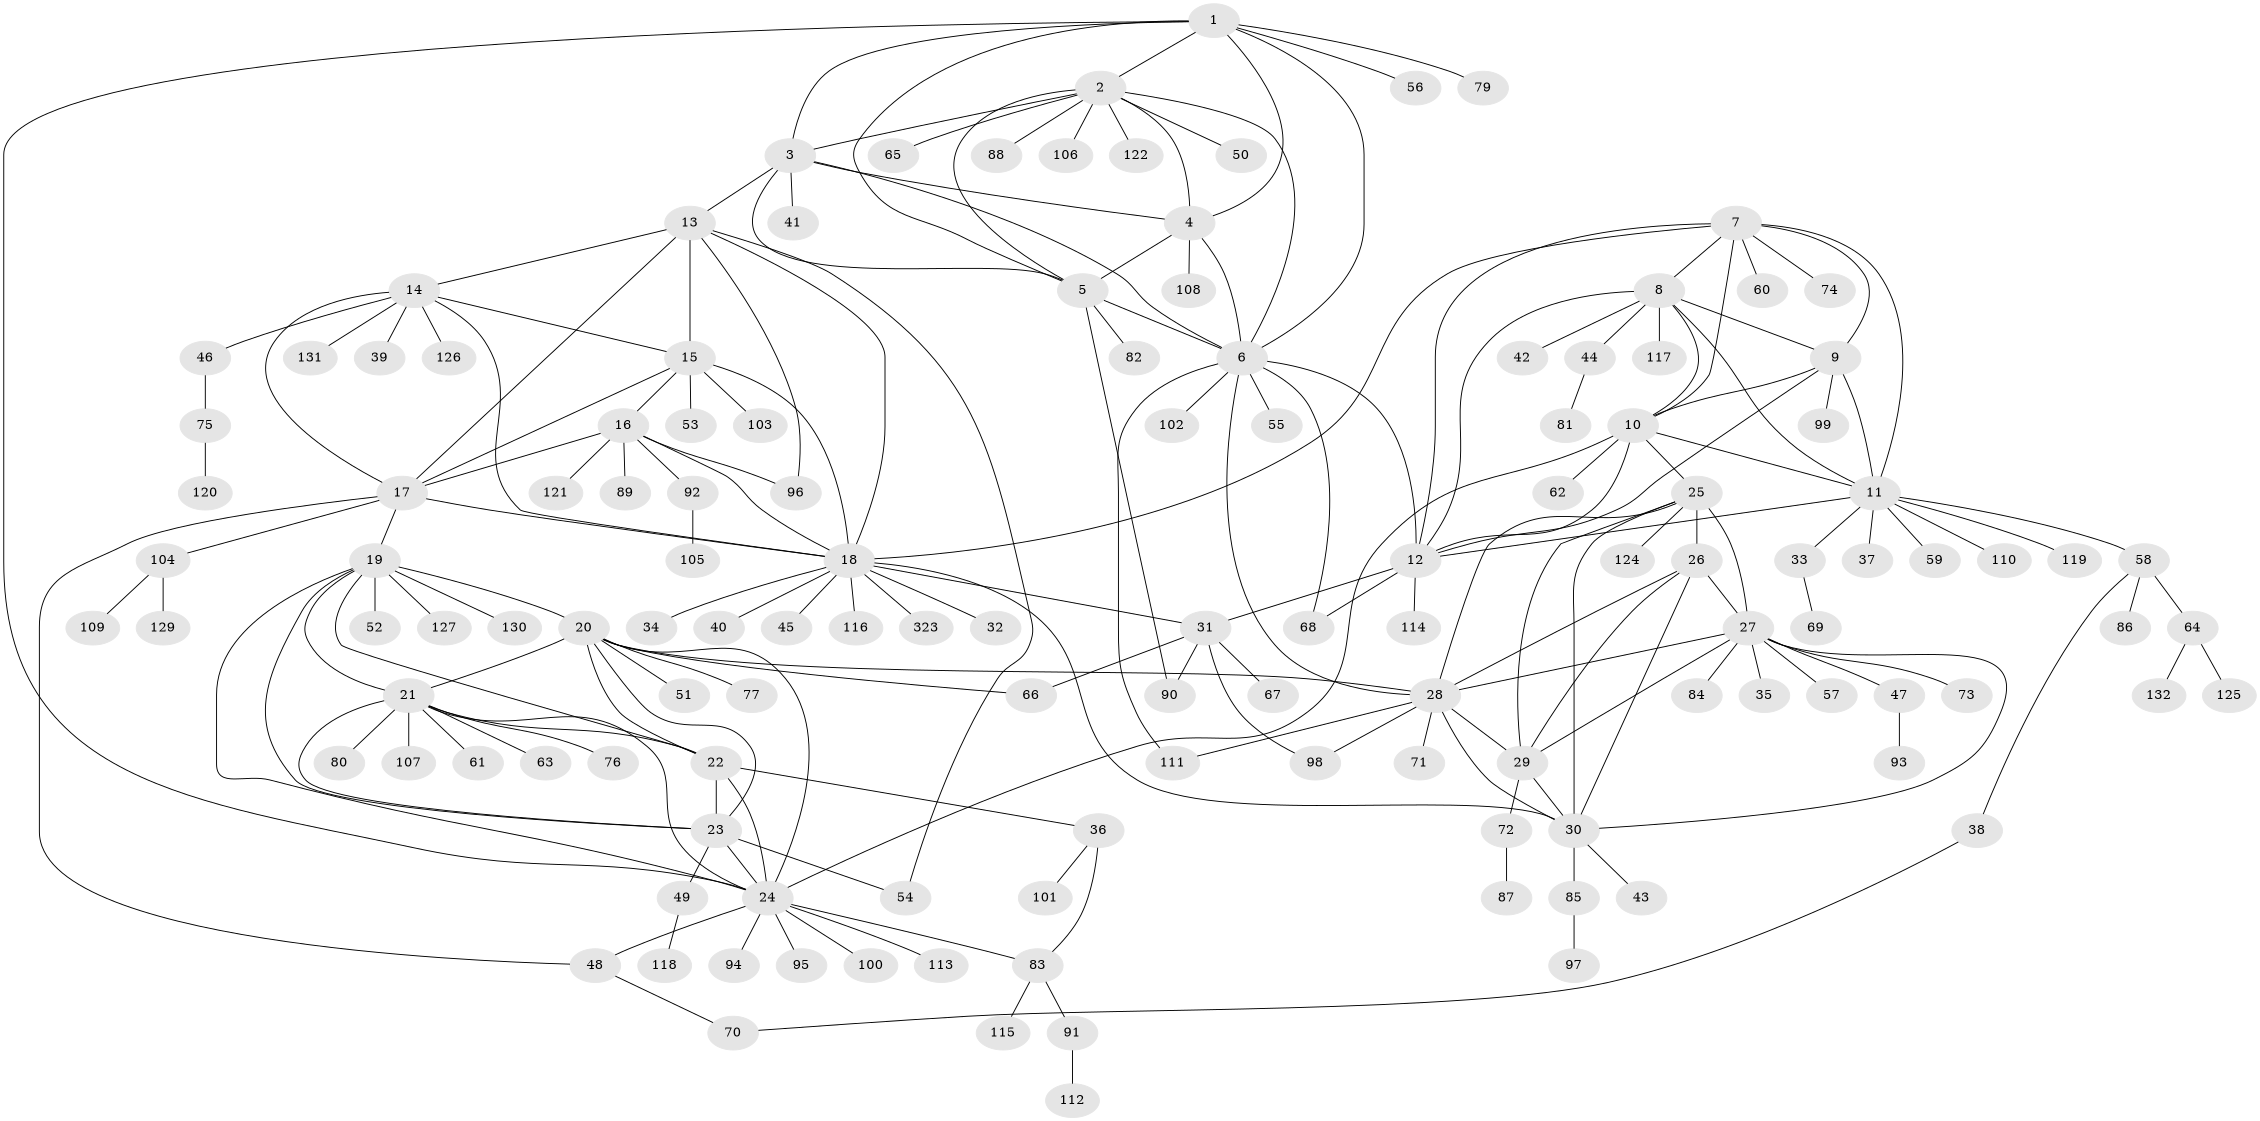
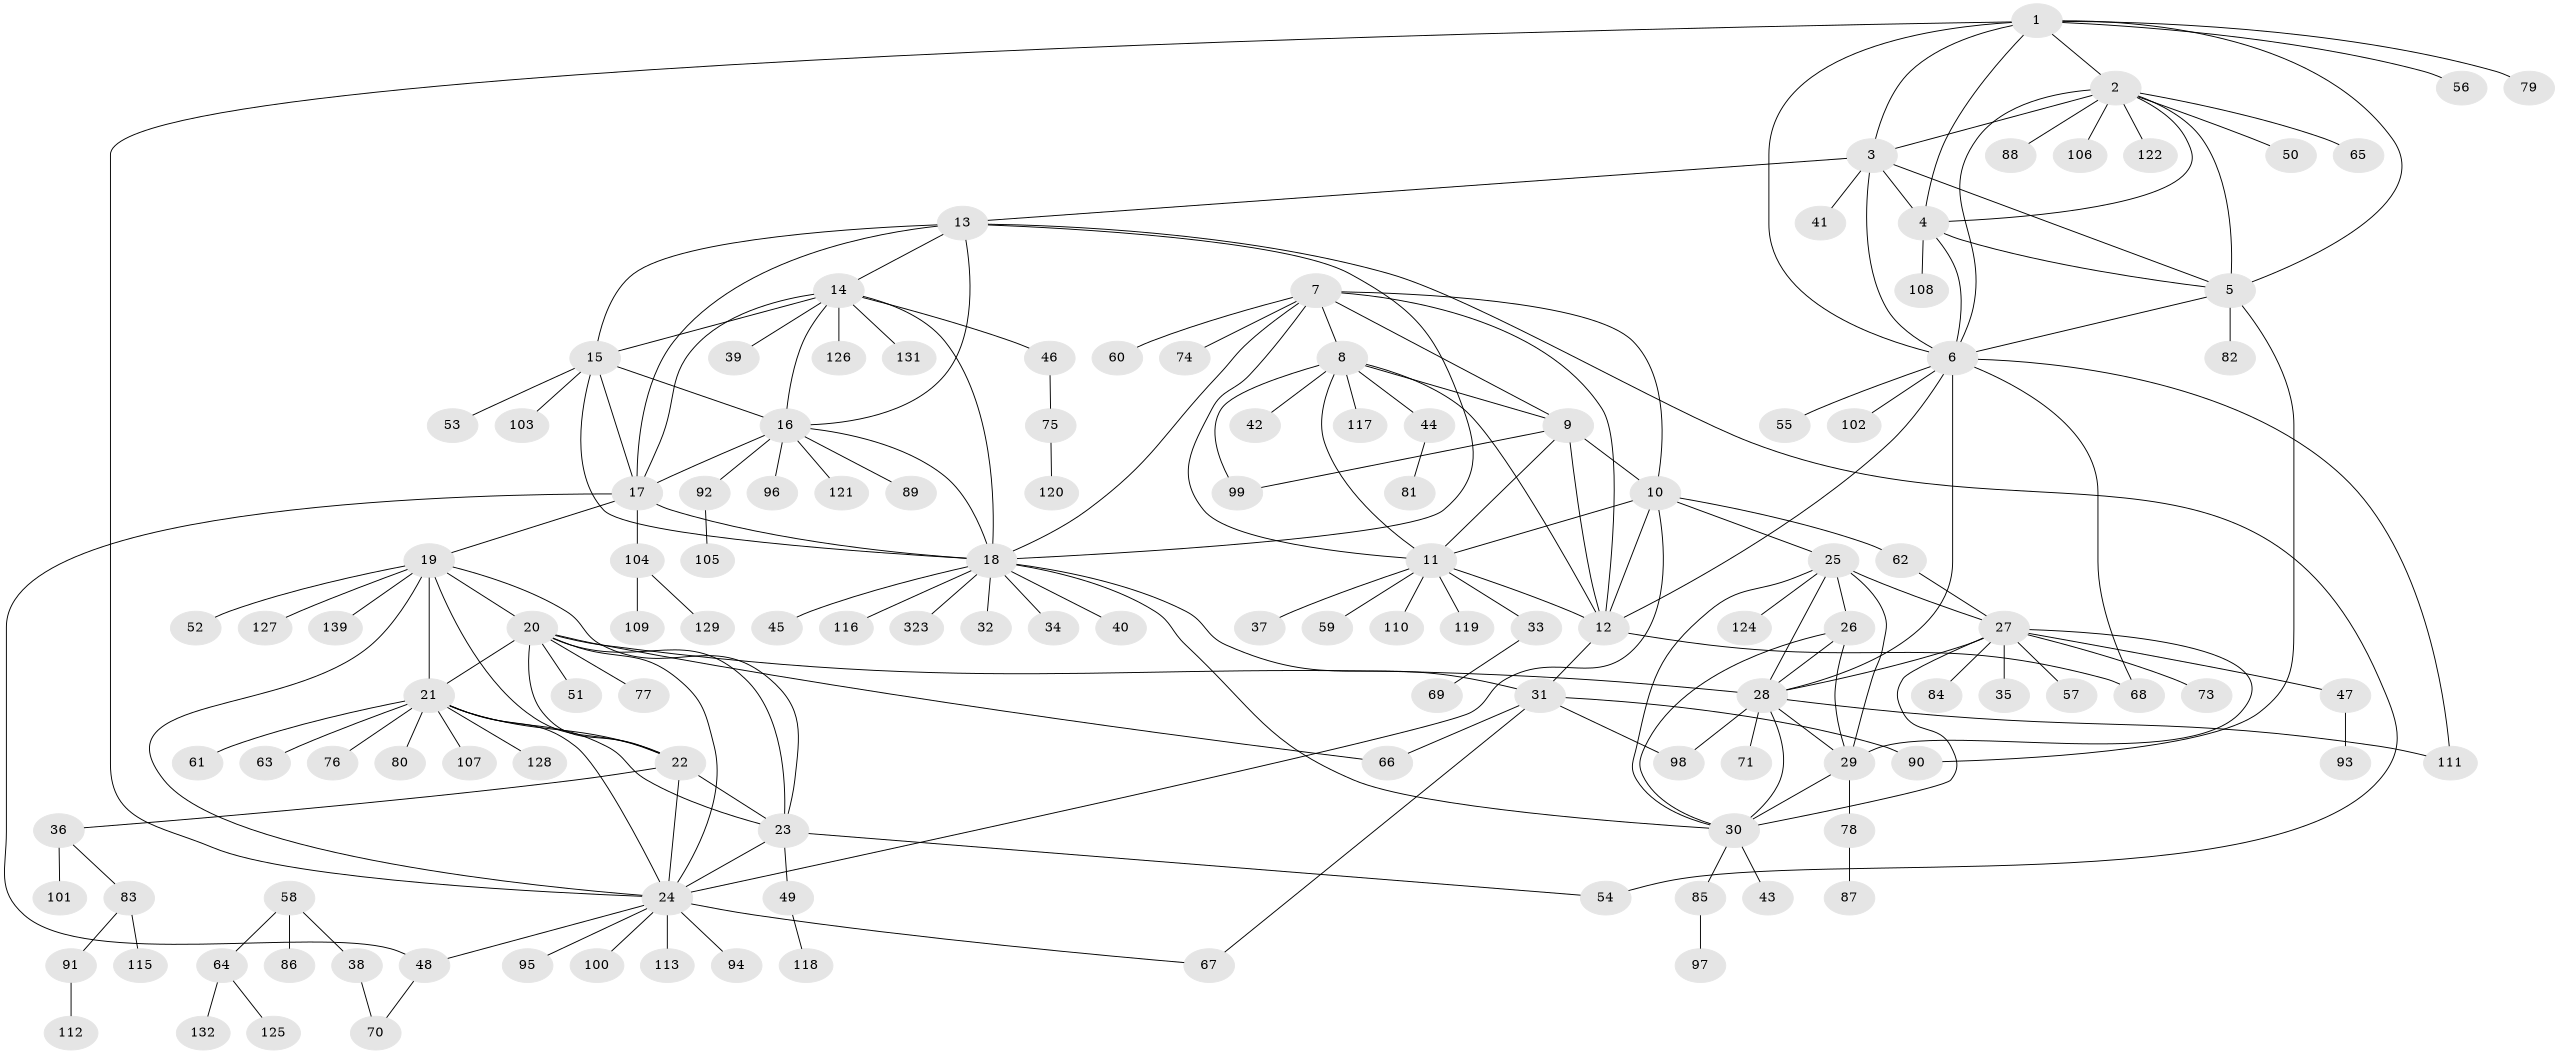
edge "13" -- "96": now "13" -- "16"
edge "14" -- "16": added
edge "8" -- "10": now "8" -- "99"
edge "11" -- "58": removed
edge "26" -- "27": now "62" -- "27"
node "130": label "130" -> "139"
node "114": removed
node "128": added
node "72": label "72" -> "78"
edge "24" -- "83": now "24" -- "67"
